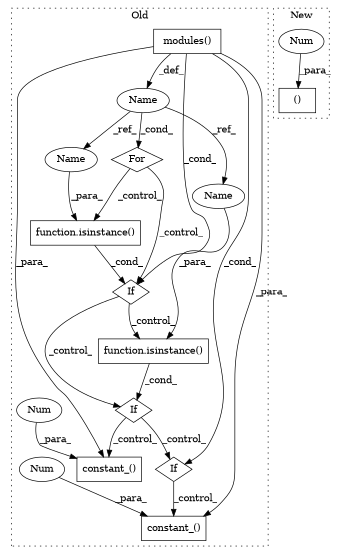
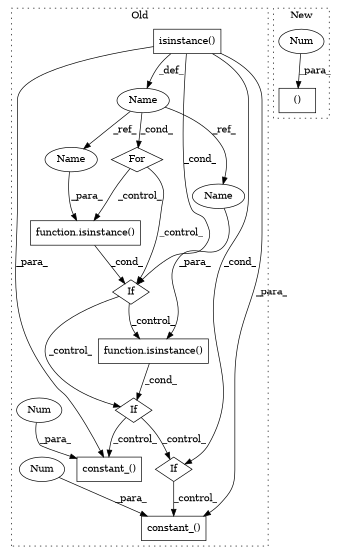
node "modules()": label "modules()" -> "isinstance()"
